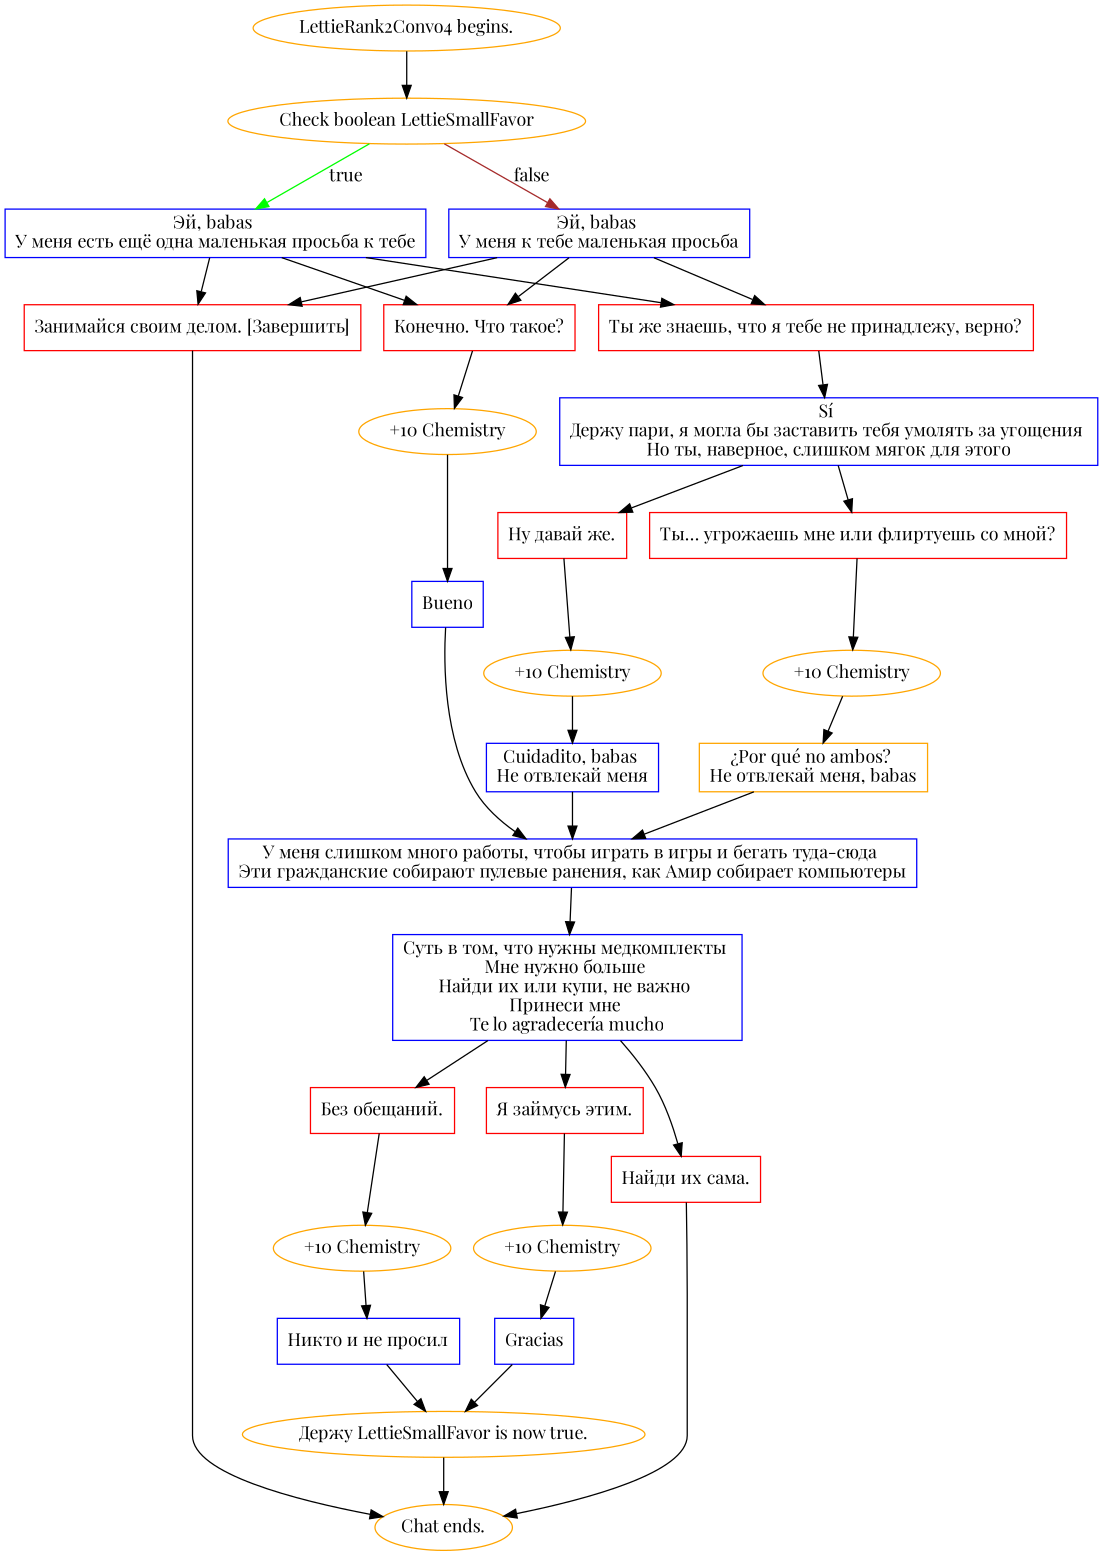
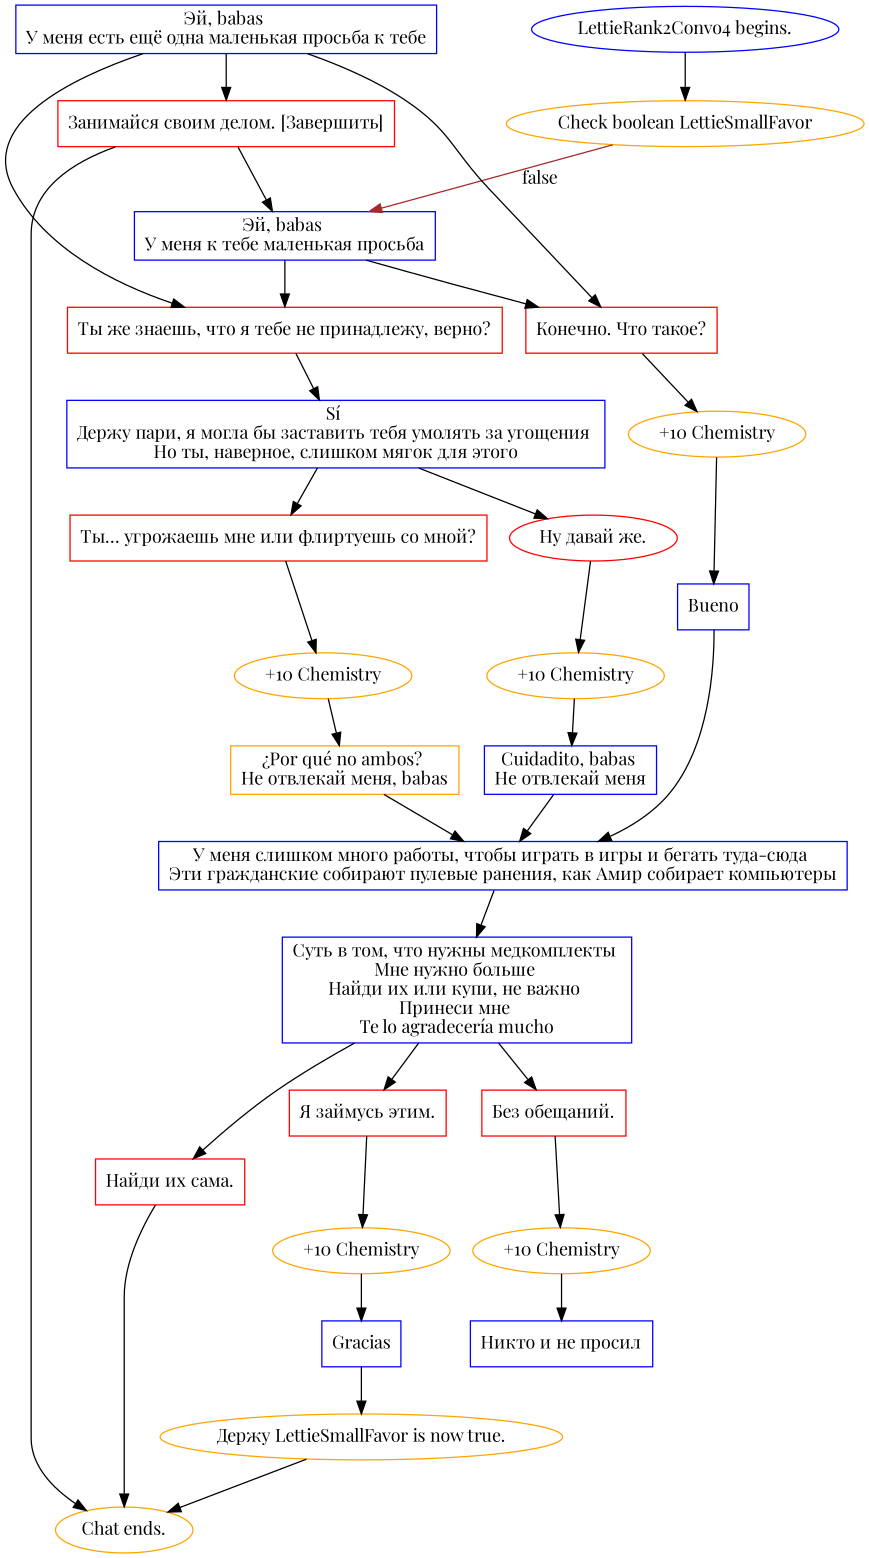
node "LettieRank2Convo4 begins.": color orange -> blue
edge "Check boolean LettieSmallFavor" -> "Эй, babas У меня есть ещё одна маленькая просьба к тебе": removed, label "true"
edge "Эй, babas У меня к тебе маленькая просьба" -> "Занимайся своим делом. [Завершить]": reversed
node "Ну давай же.": shape box -> ellipse
edge "Никто и не просил" -> "Держу LettieSmallFavor is now true.": removed
